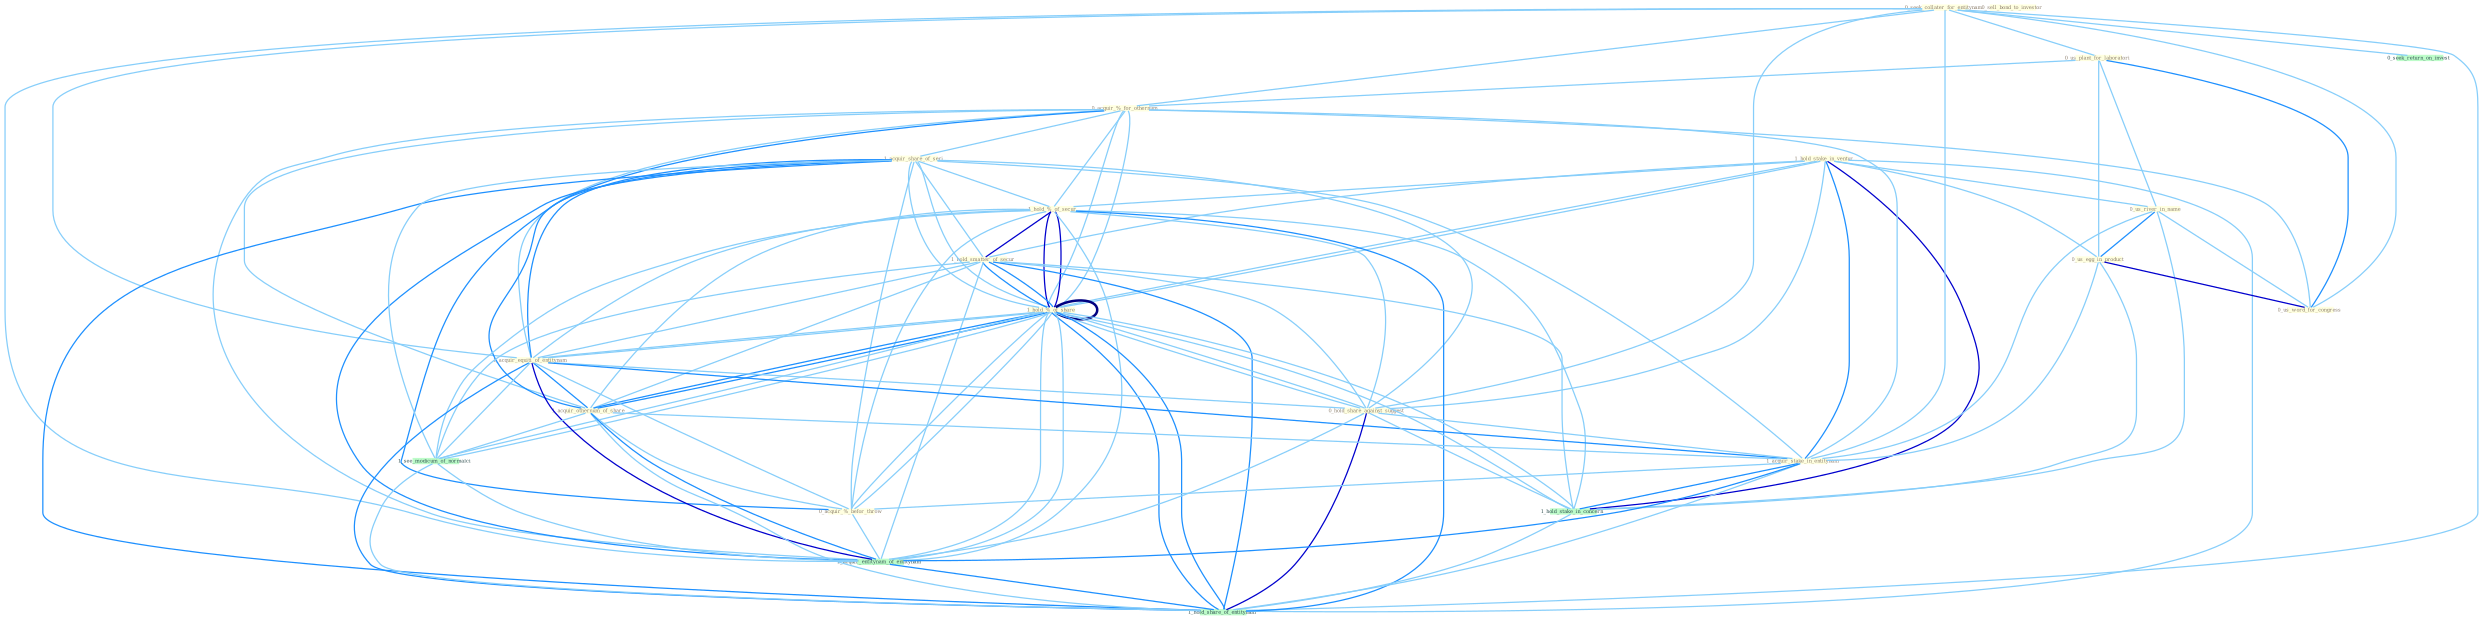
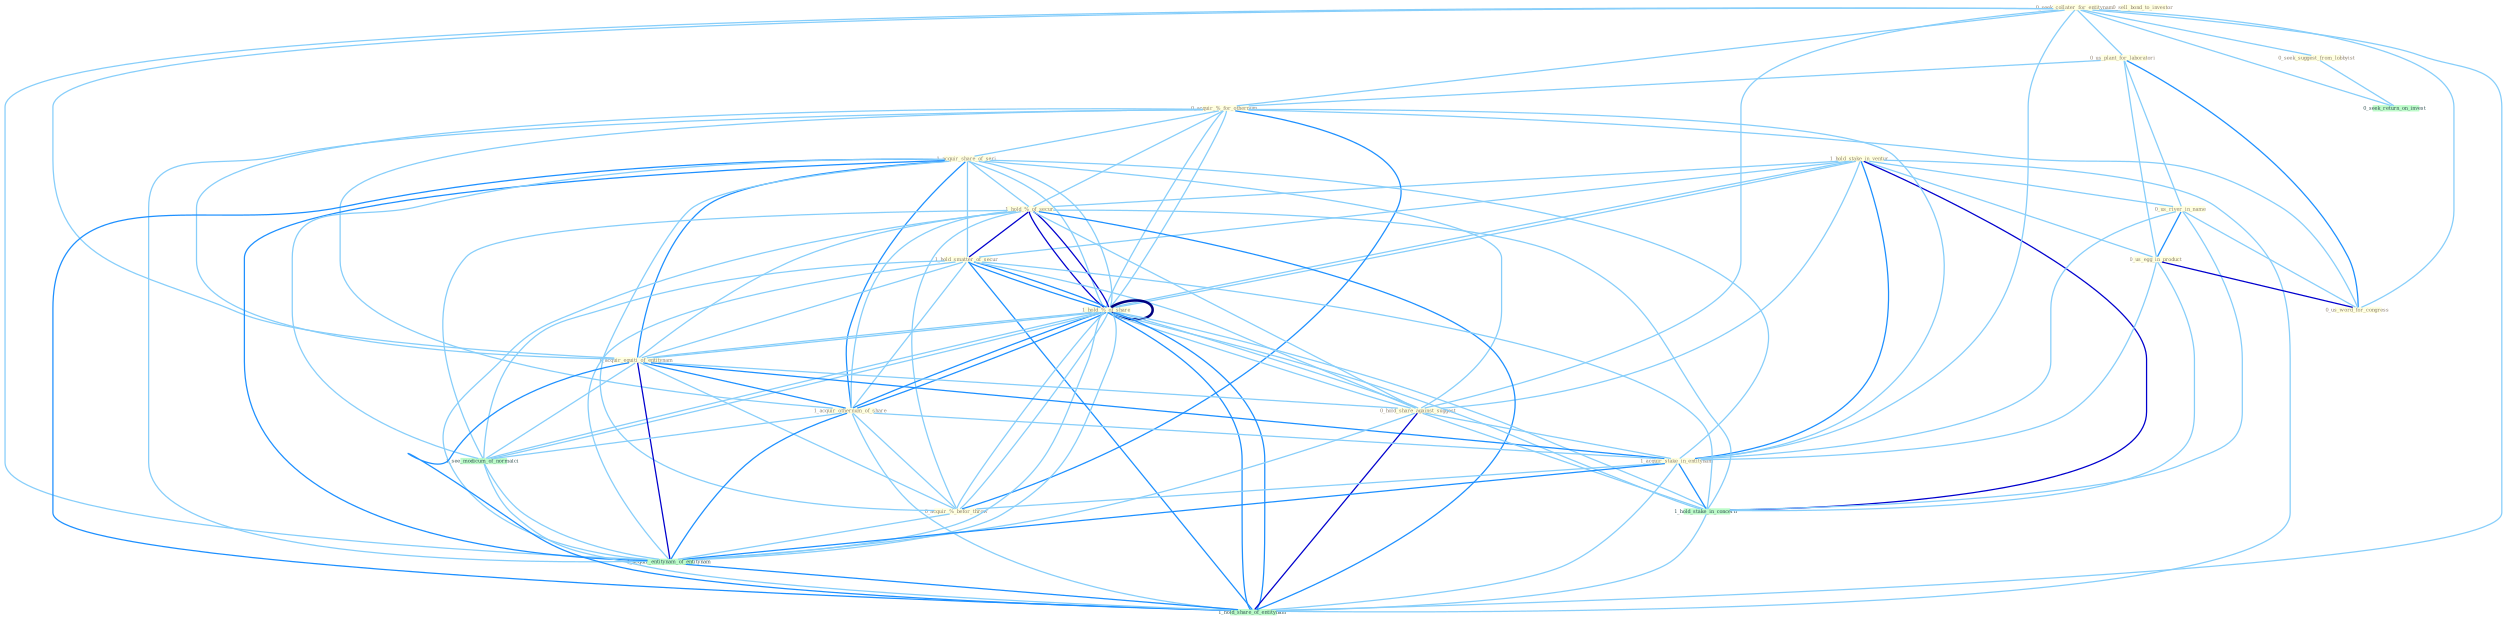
node "0_seek_suggest_from_lobbyist": added
